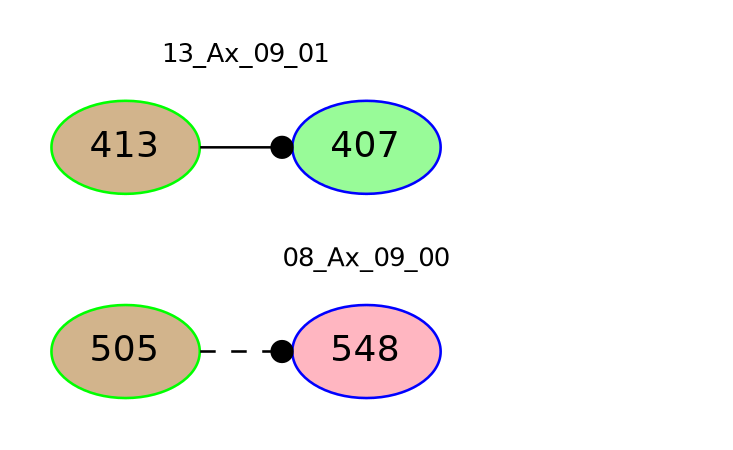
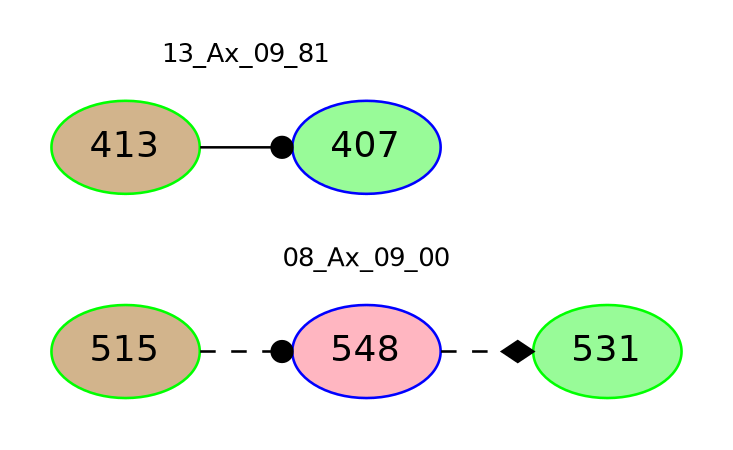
cluster "13_Ax_09_01": label "13_Ax_09_01" -> "13_Ax_09_81"
node "505": label "505" -> "515"
node "531": added
